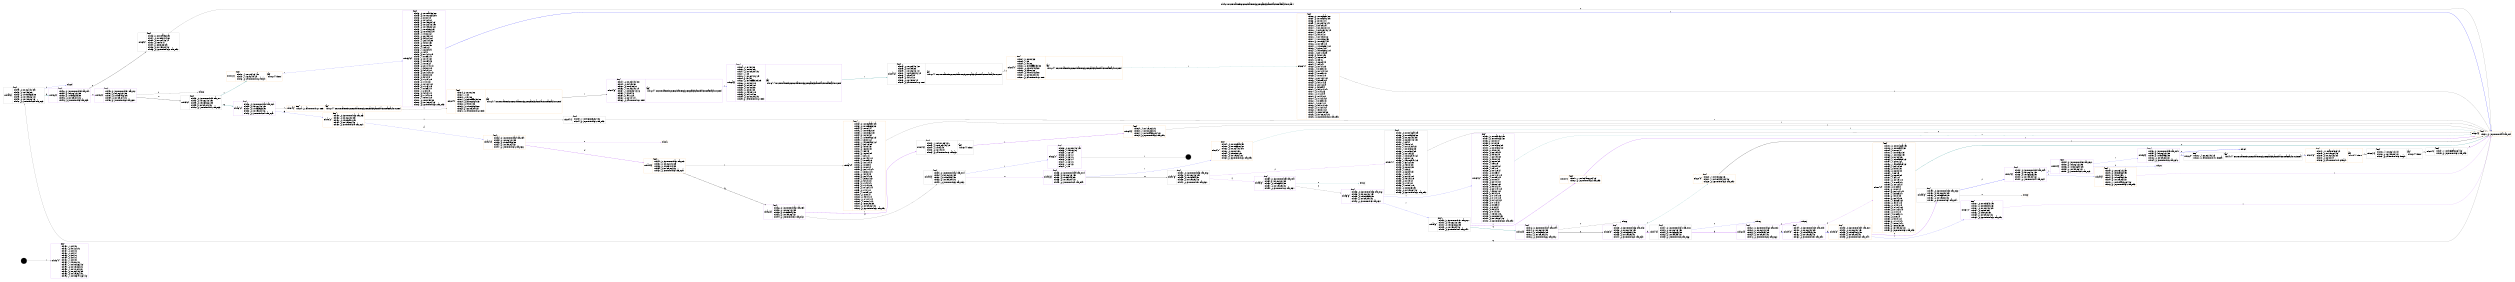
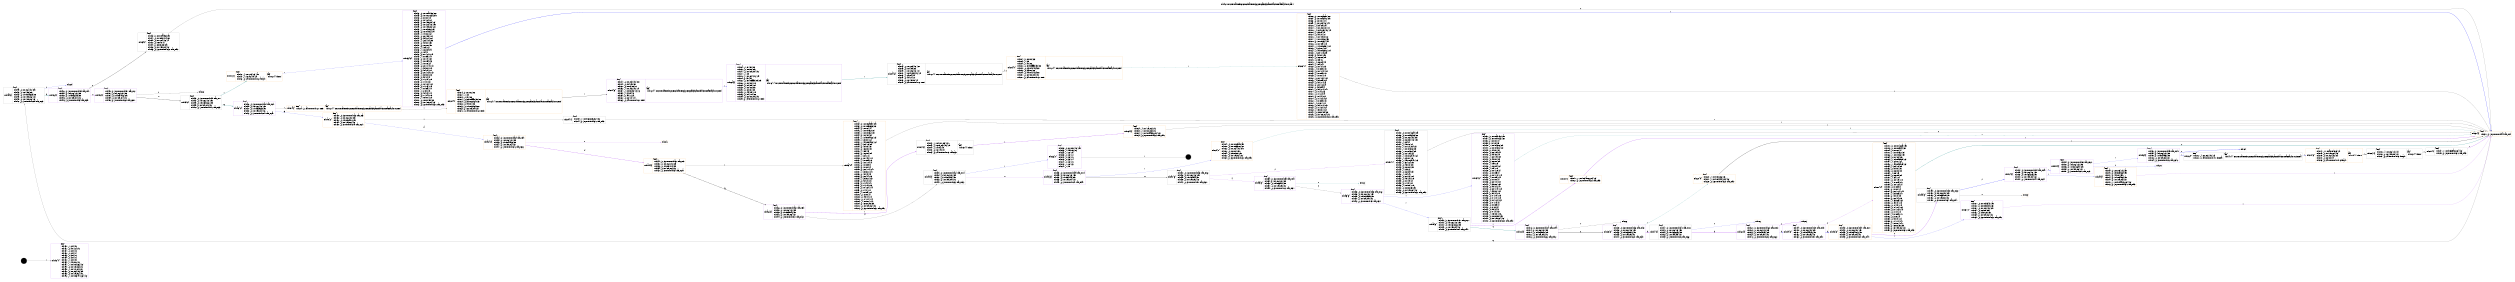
edge "0x401bdd [25]" -> "0x401bc4 [25]": reversed
